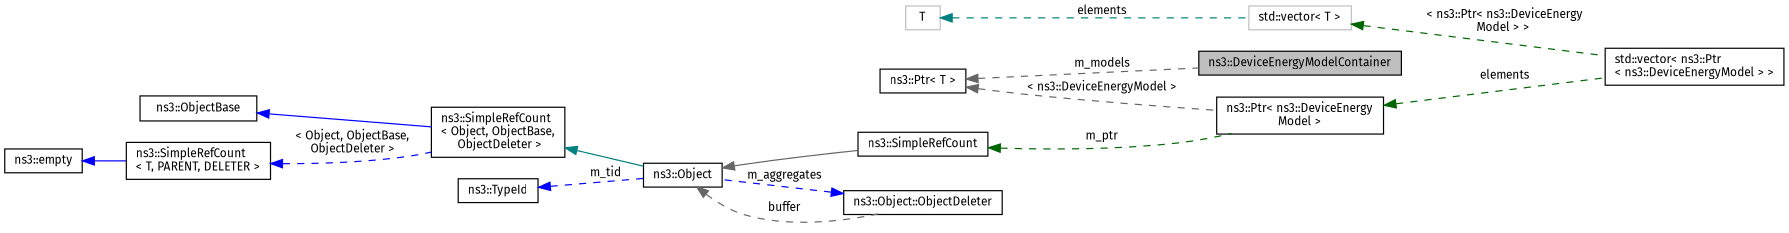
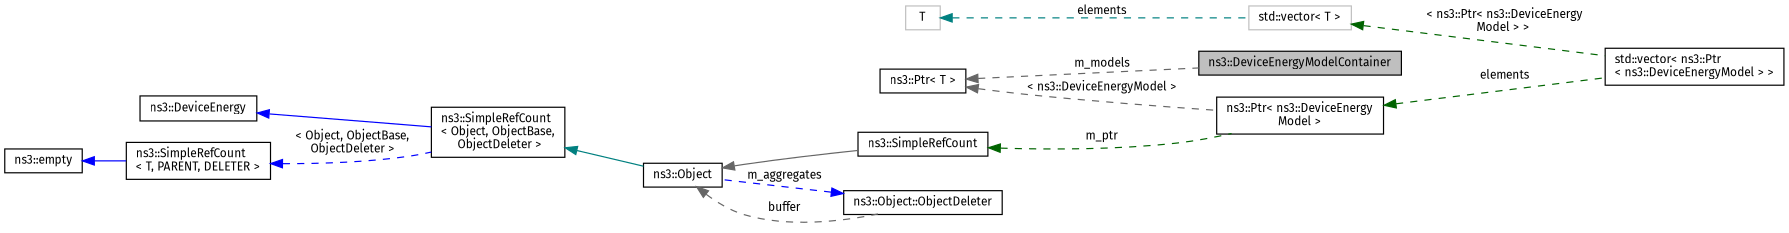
node "ns3::ObjectBase": label "ns3::ObjectBase" -> "ns3::DeviceEnergy"
node "ns3::TypeId": removed
